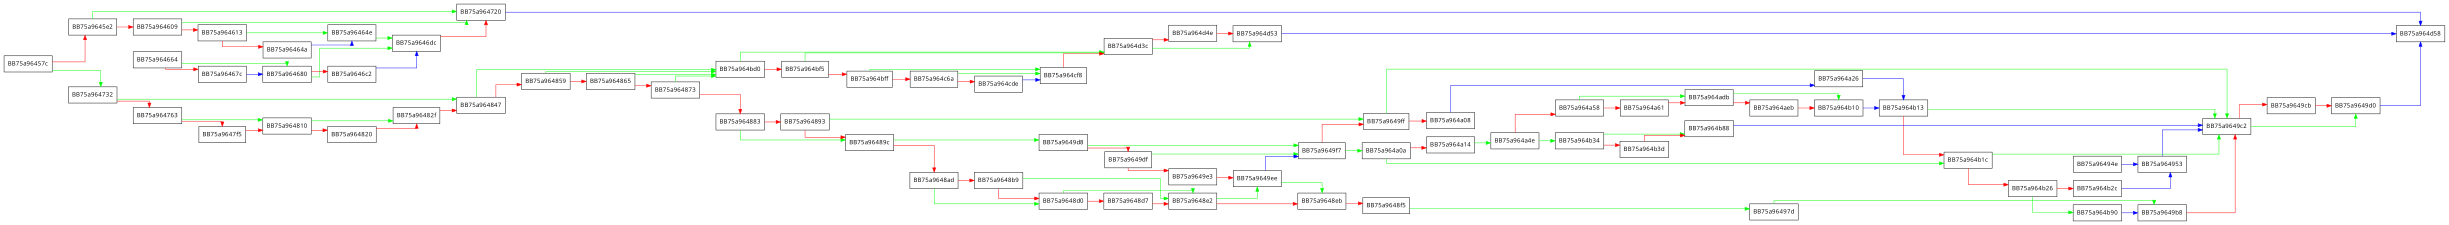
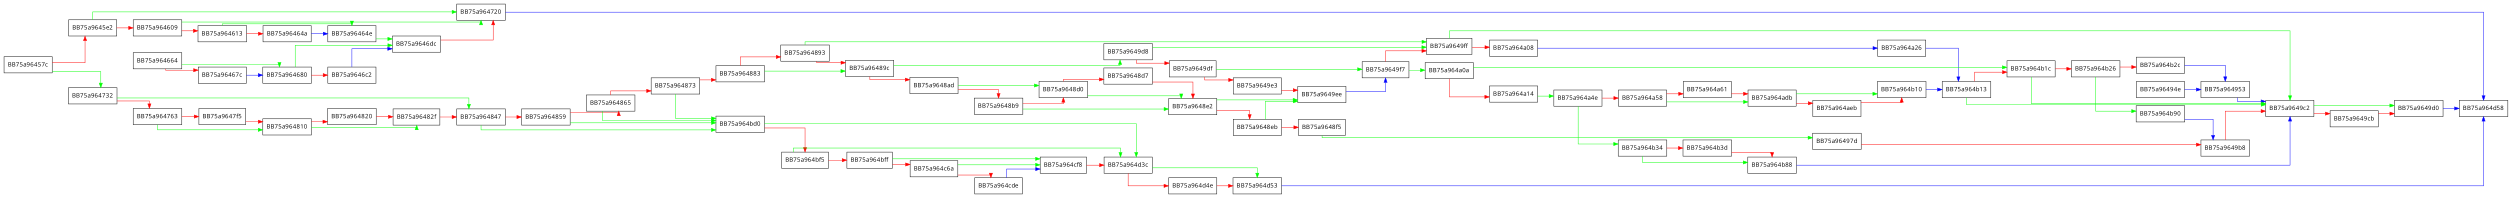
edge "BB75a9649d8" -> "BB75a9649f7": now "BB75a9649d8" -> "BB75a9649ff"
edge "BB75a9649ee" -> "BB75a9648eb": reversed
edge "BB75a96497d" -> "BB75a9649b8": color green -> red
